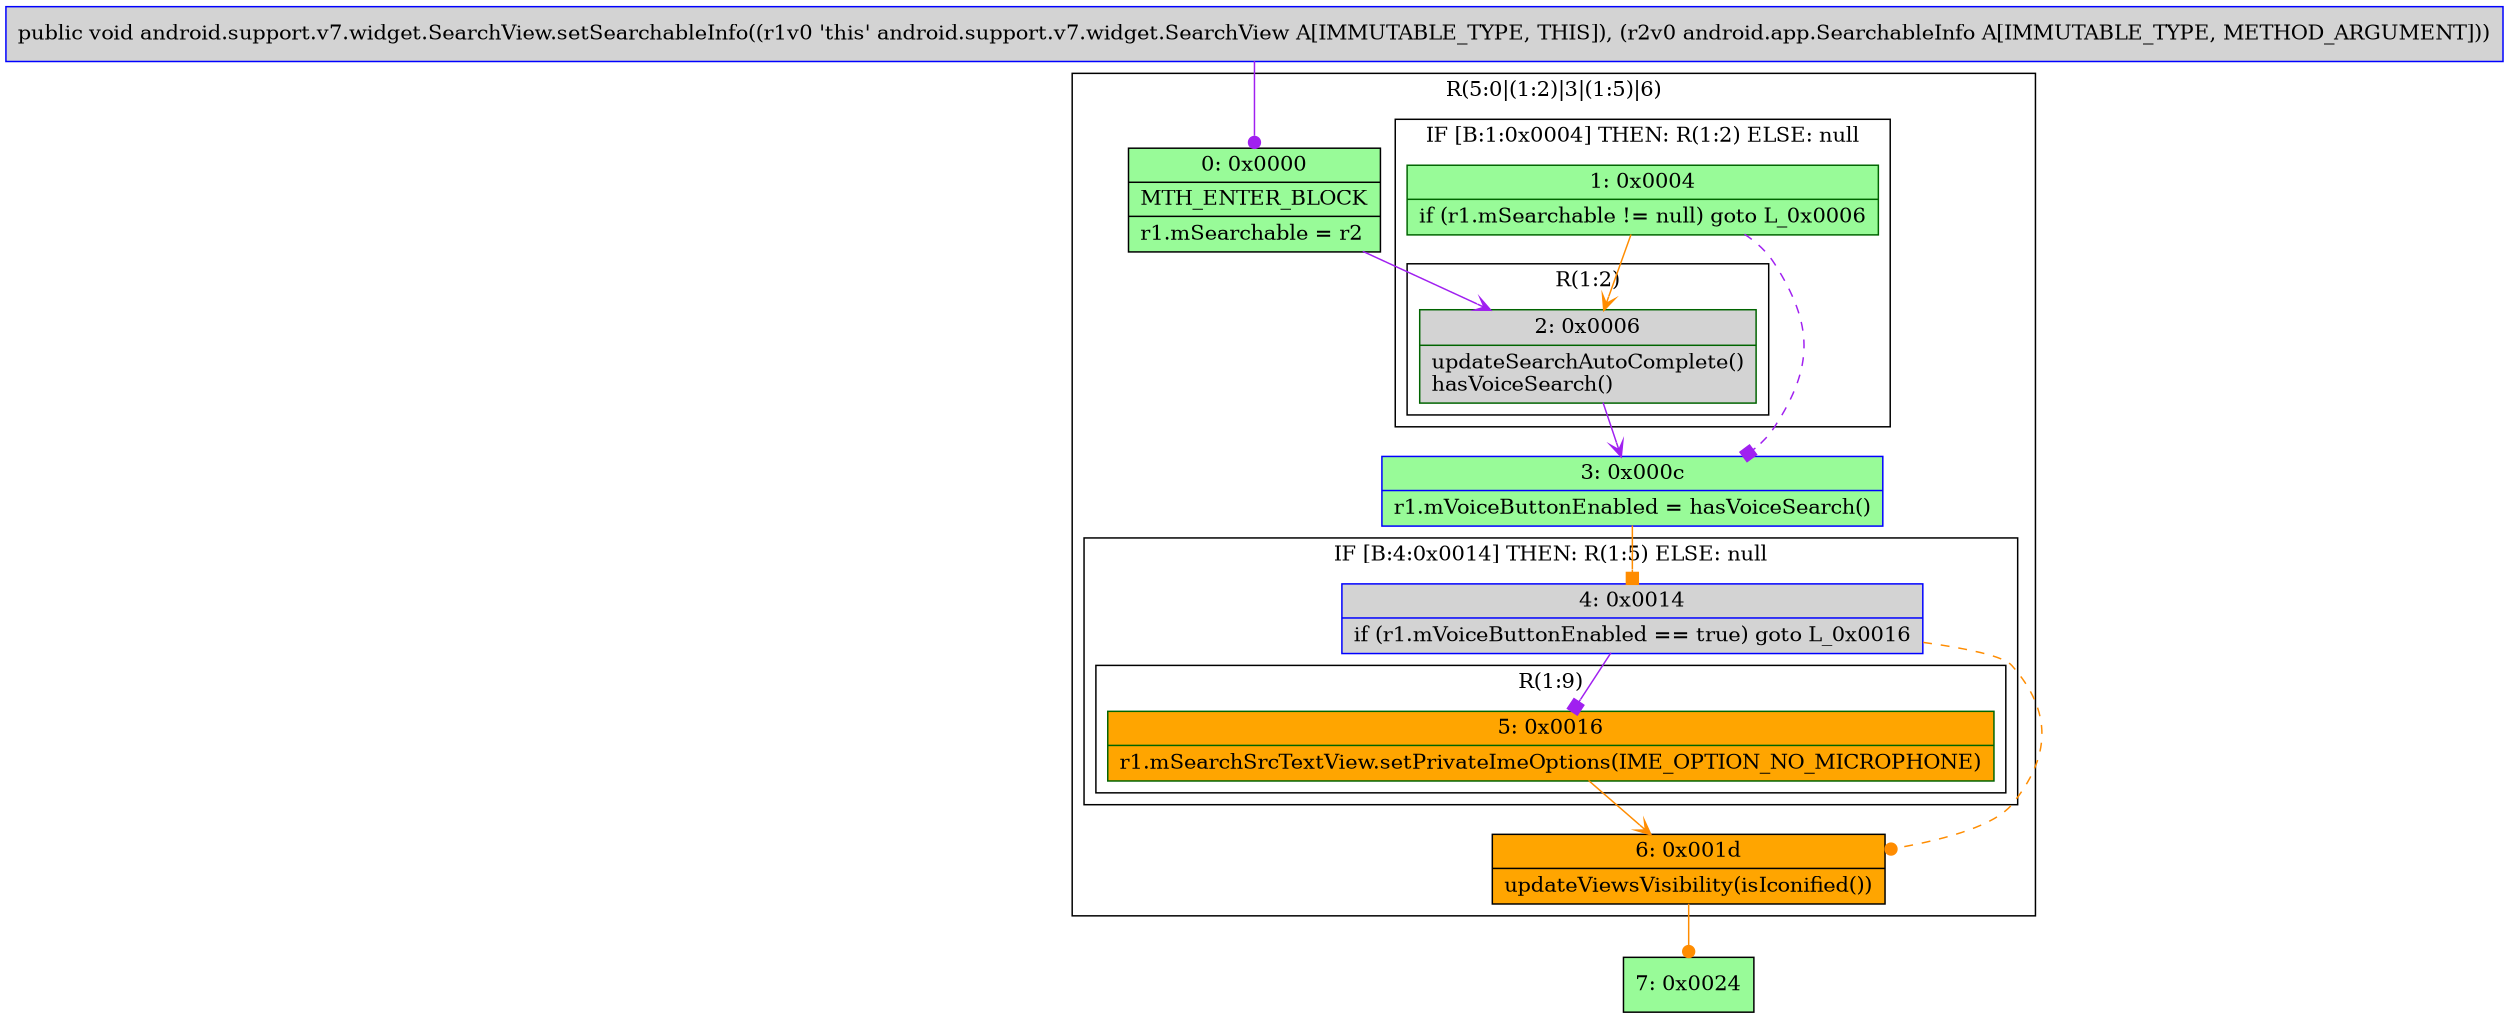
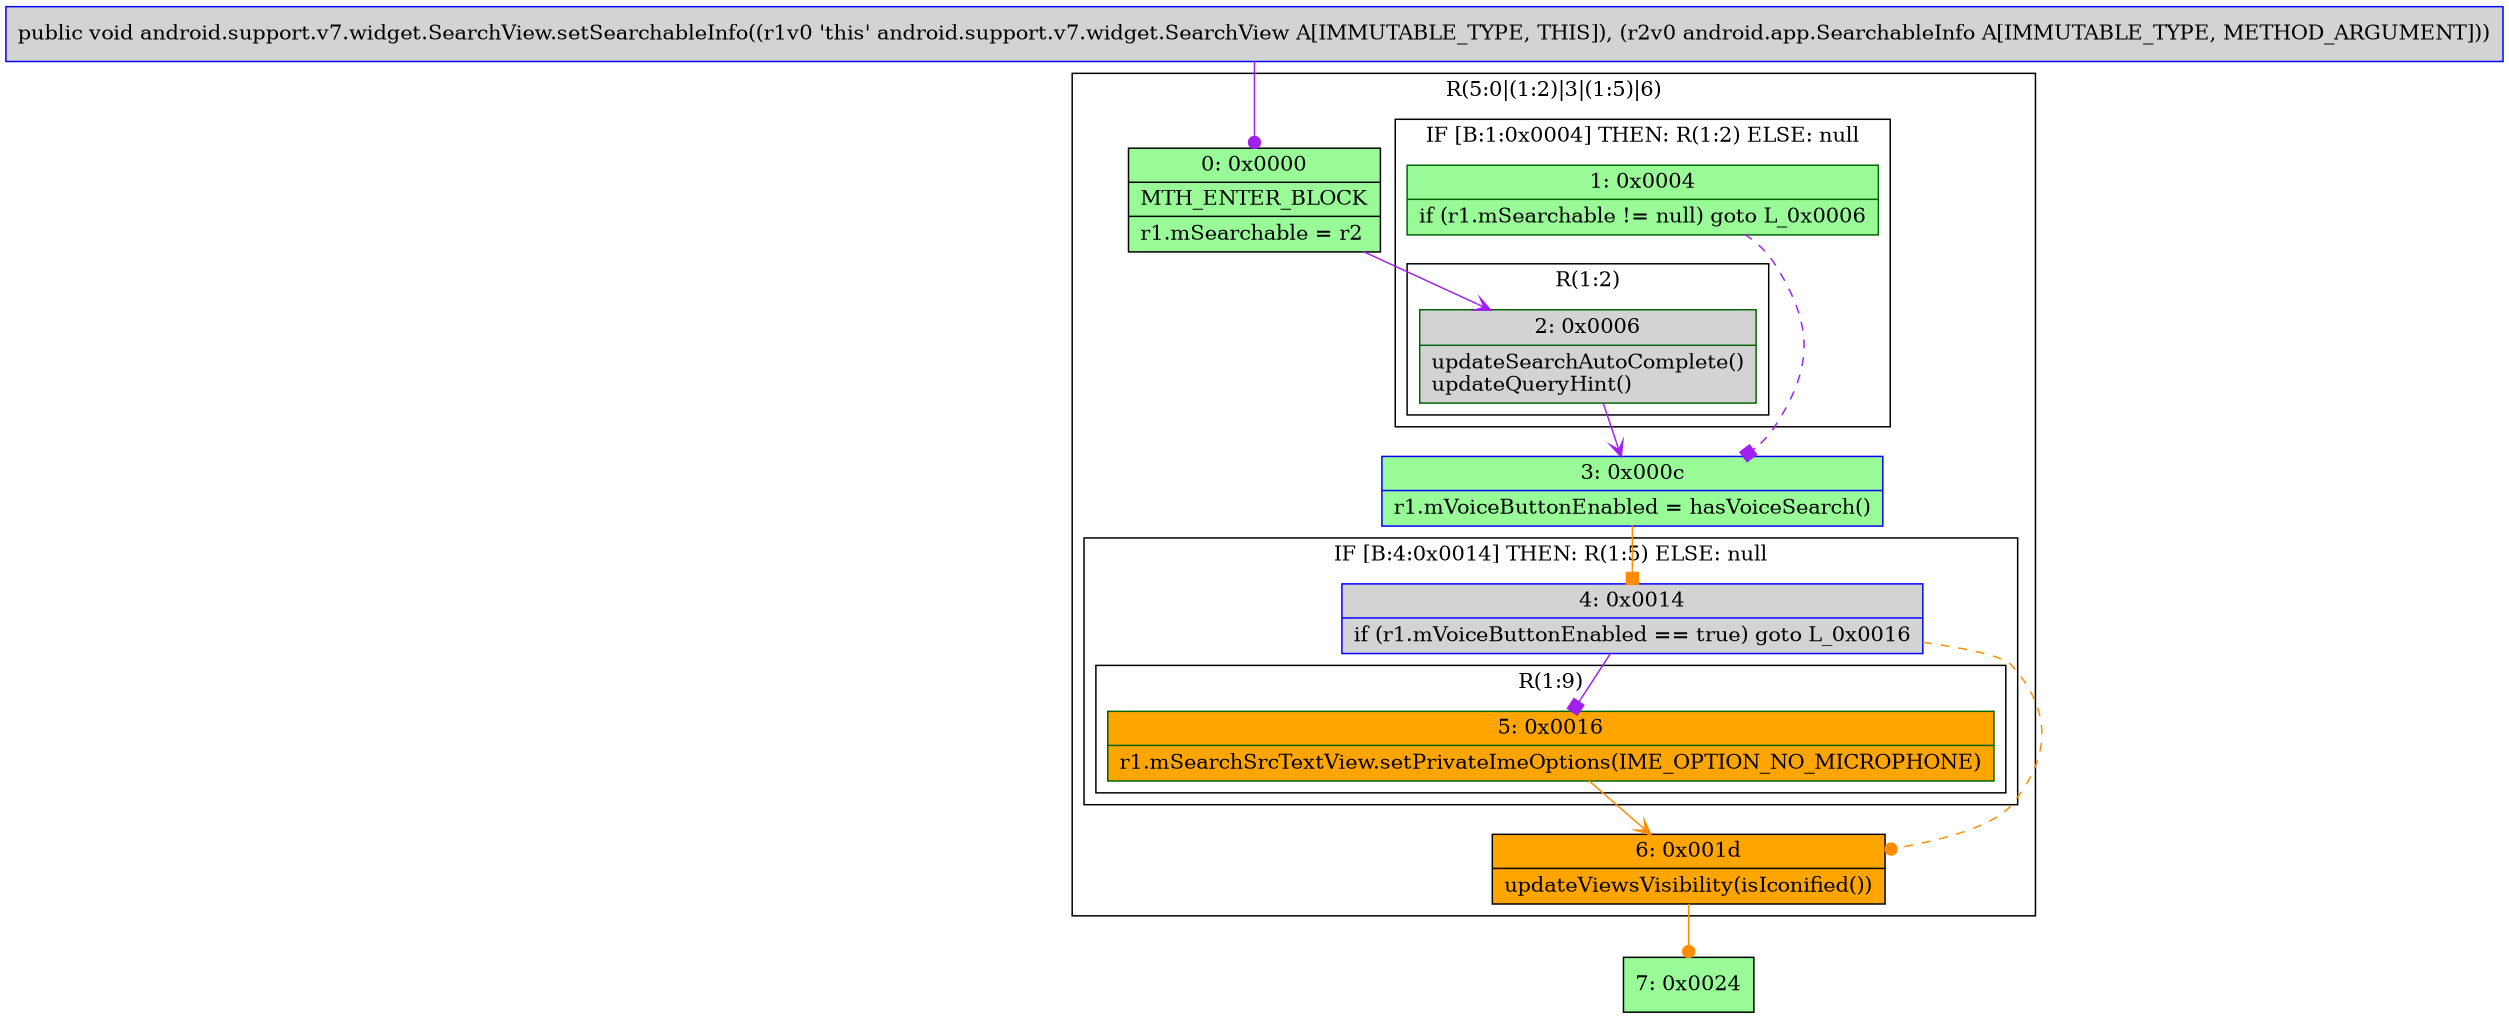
edge "1: 0x0004" -> "2: 0x0006": removed
node "2: 0x0006": text "hasVoiceSearch()" -> "updateQueryHint()"
